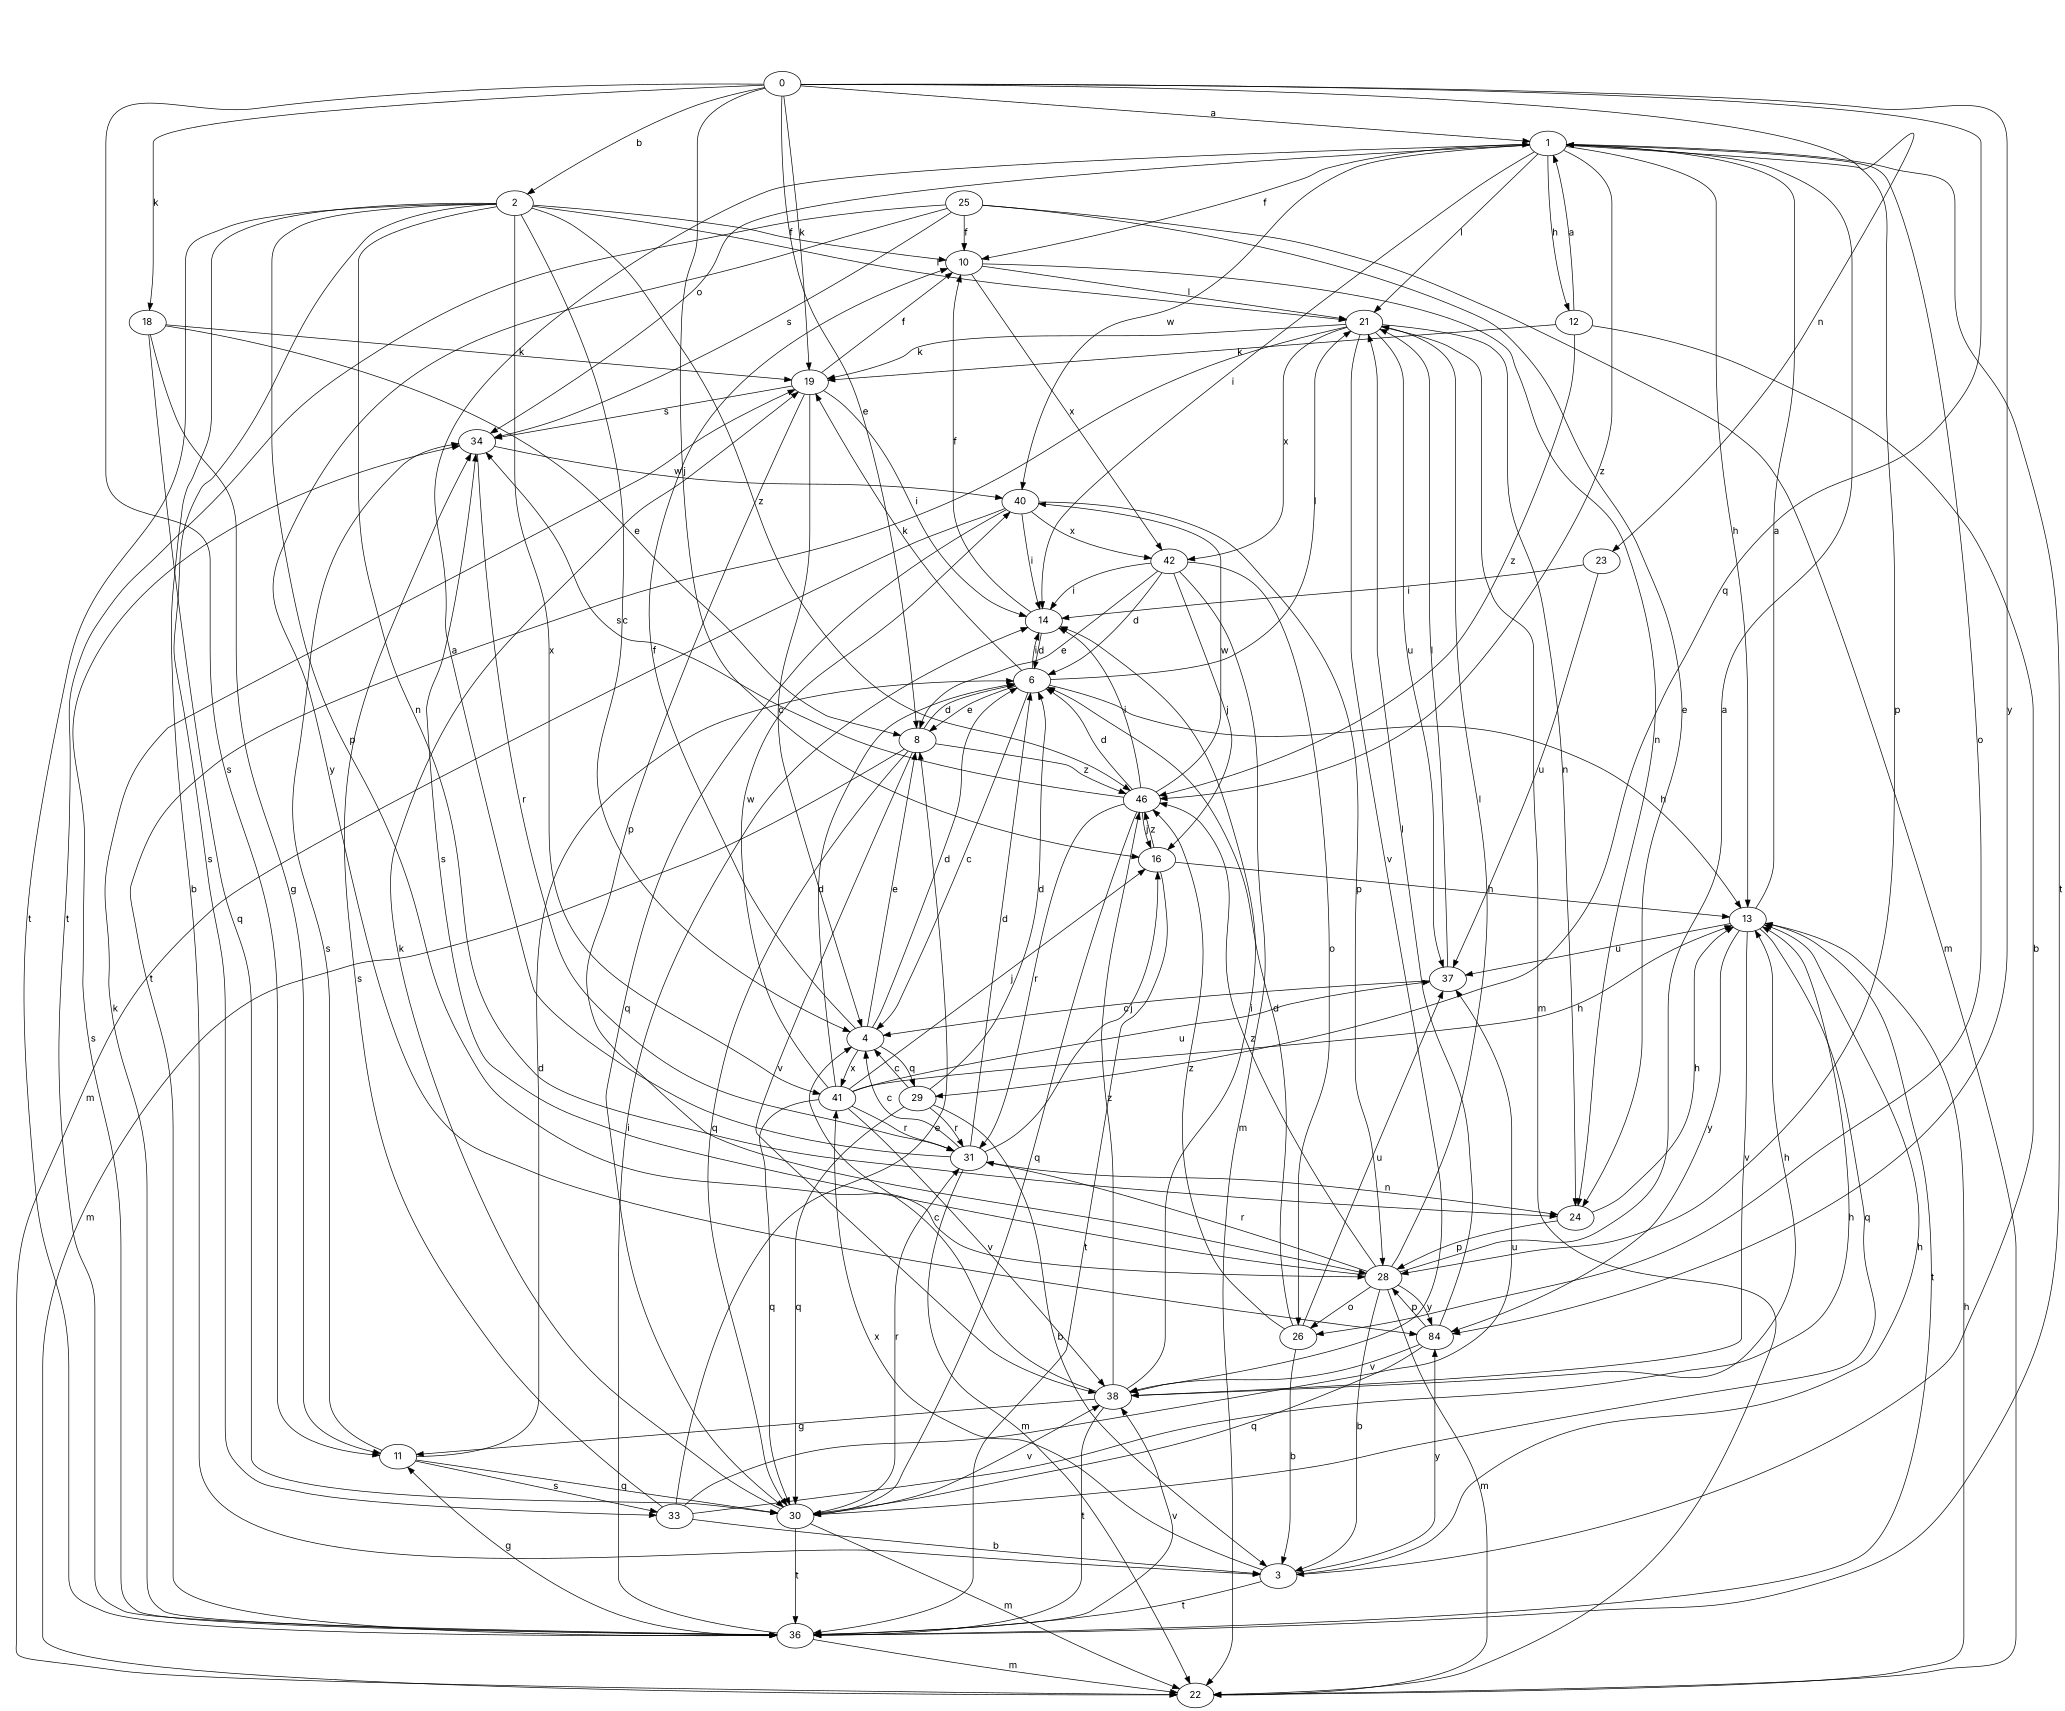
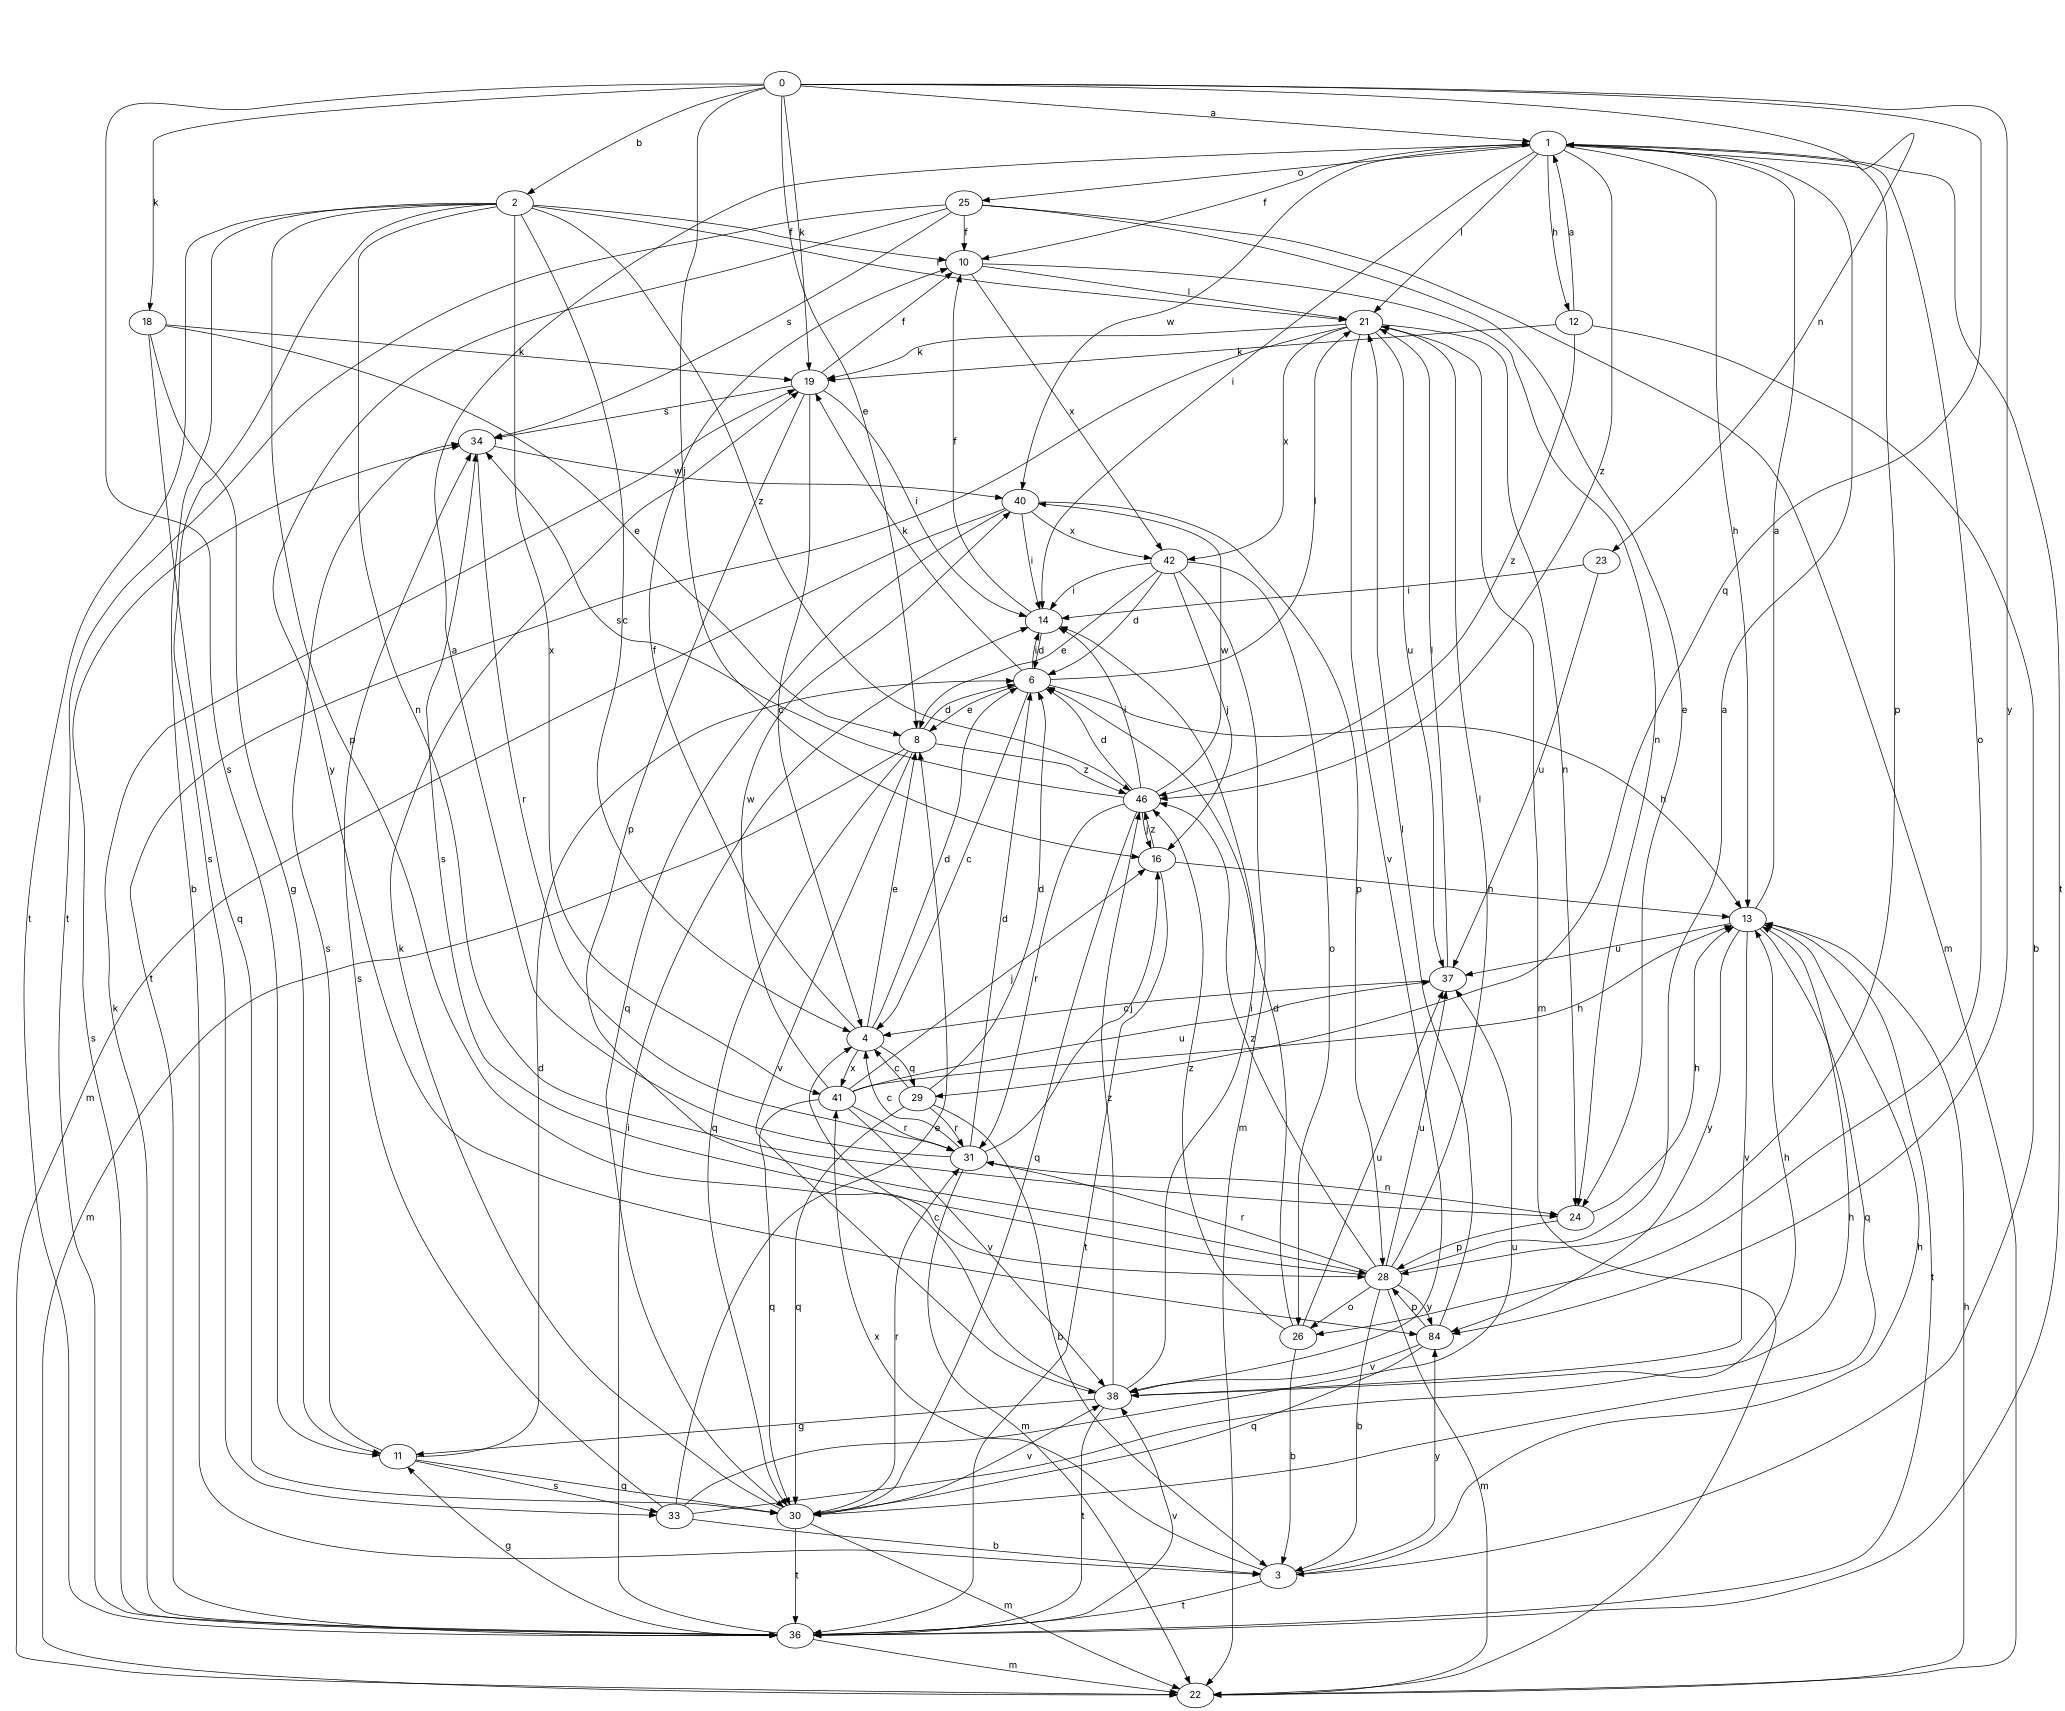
edge "1" -> "34": now "1" -> "25"
edge "41" -> "6": removed, label "d"
edge "28" -> "37": added, label "u"
